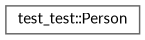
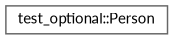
node "test_test::Person": label "test_test::Person" -> "test_optional::Person"
